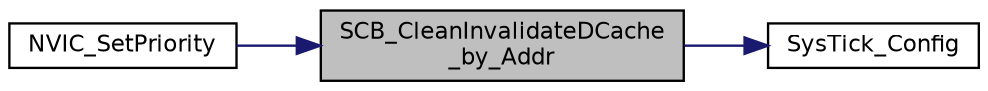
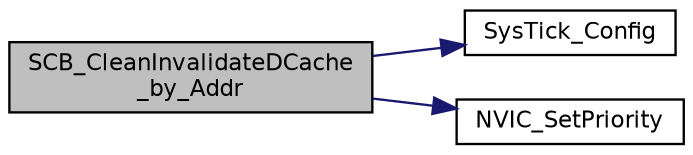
edge "NVIC_SetPriority" -> "SCB_CleanInvalidateDCache _by_Addr": reversed
